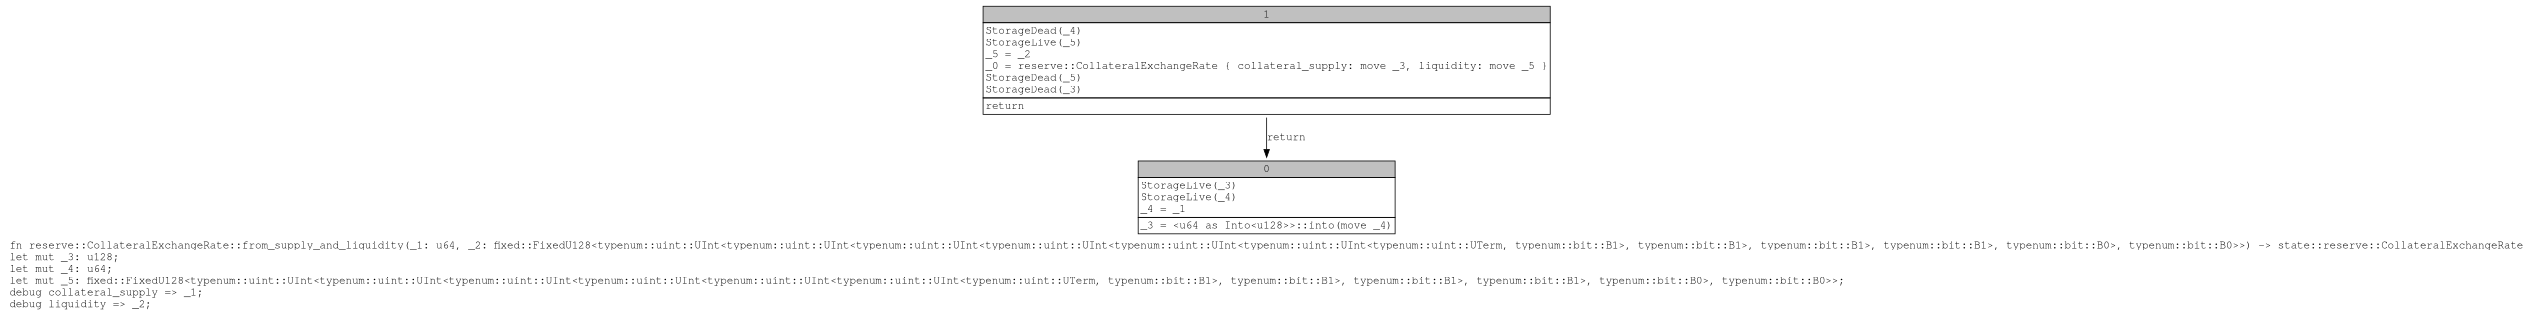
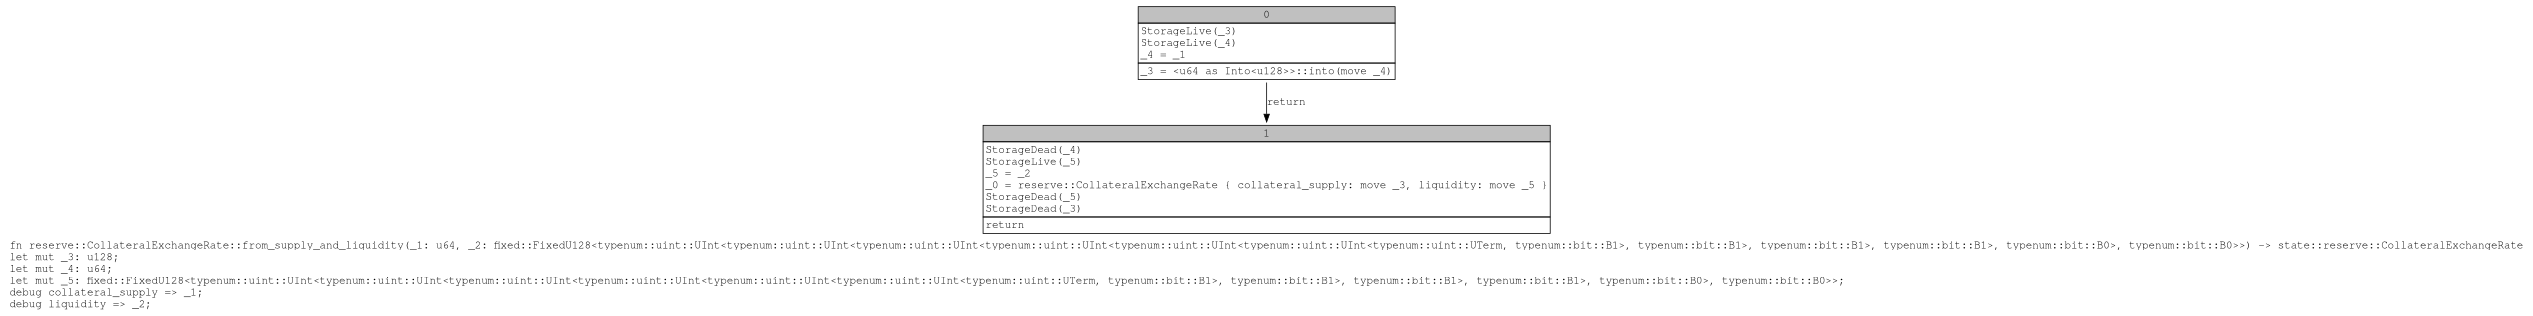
edge "1" -> "0": reversed
